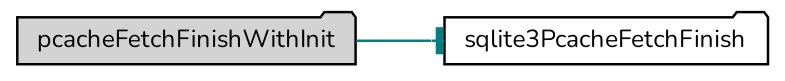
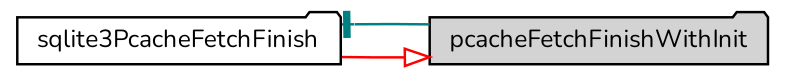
edge "sqlite3PcacheFetchFinish" -> "pcacheFetchFinishWithInit": added
